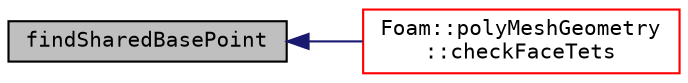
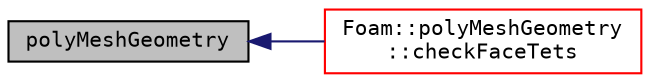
node "findSharedBasePoint": label "findSharedBasePoint" -> "polyMeshGeometry"
